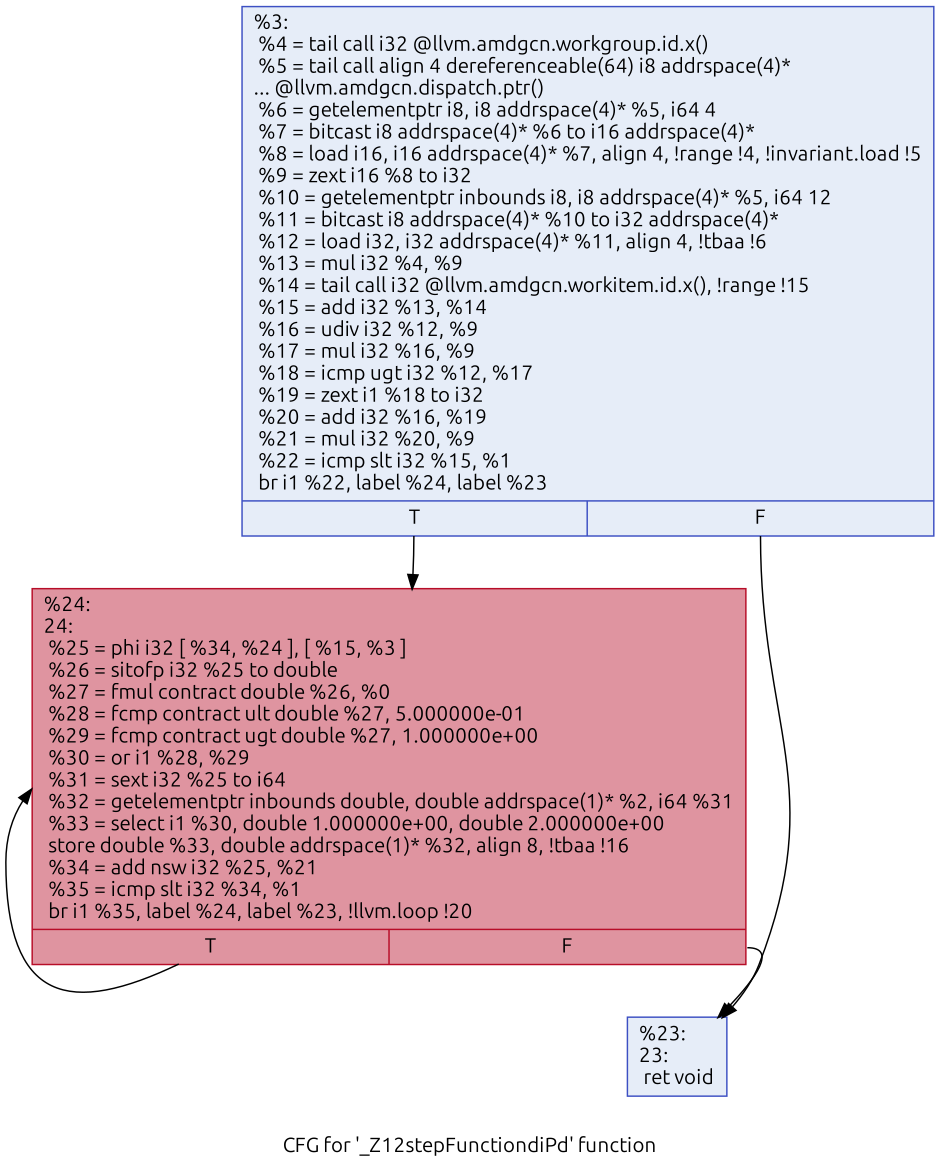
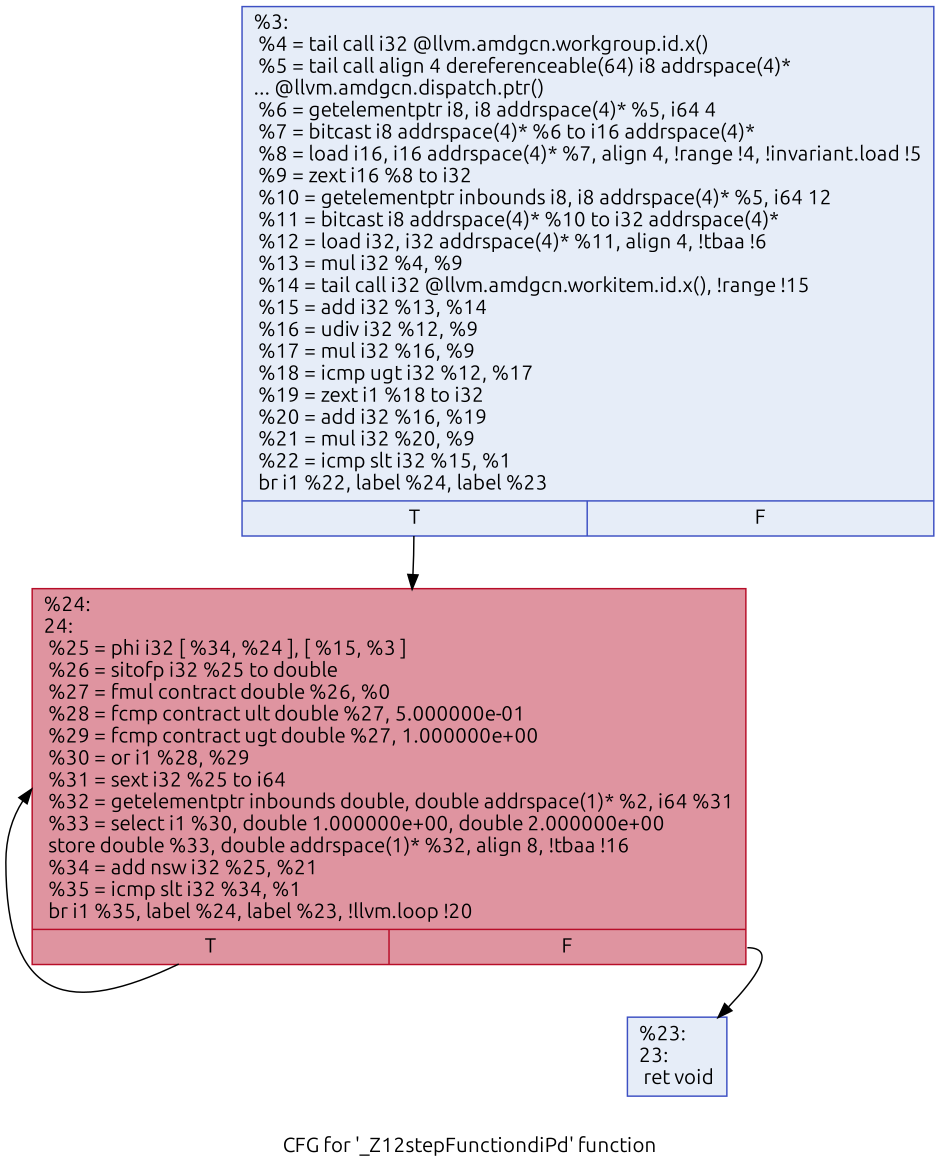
edge "%3:" -> "%23:": removed
